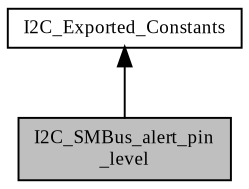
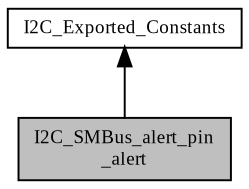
node "I2C_SMBus_alert_pin _level": label "I2C_SMBus_alert_pin _level" -> "I2C_SMBus_alert_pin _alert"
